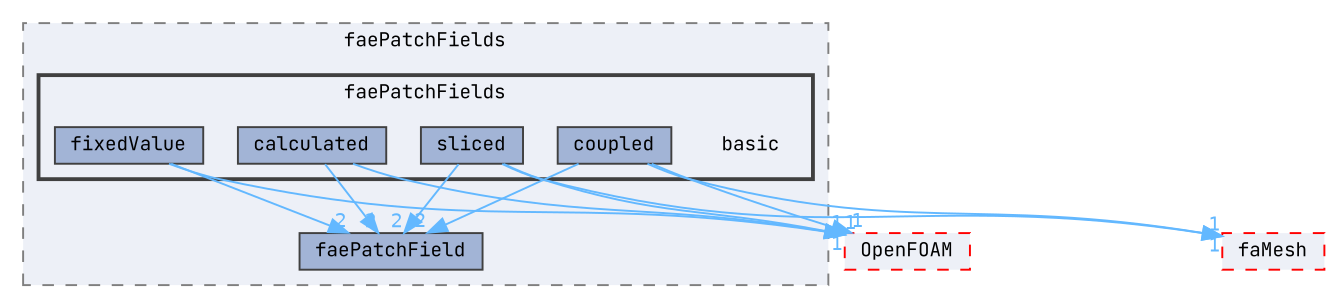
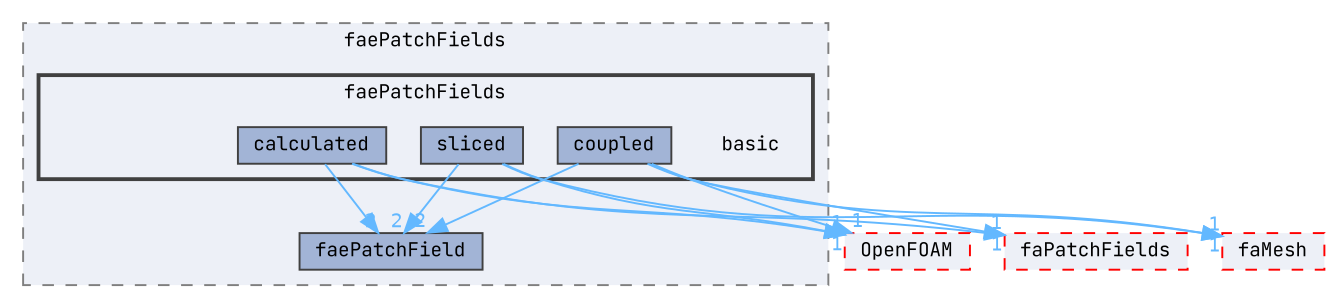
node "fixedValue": removed
node "faPatchFields": added
